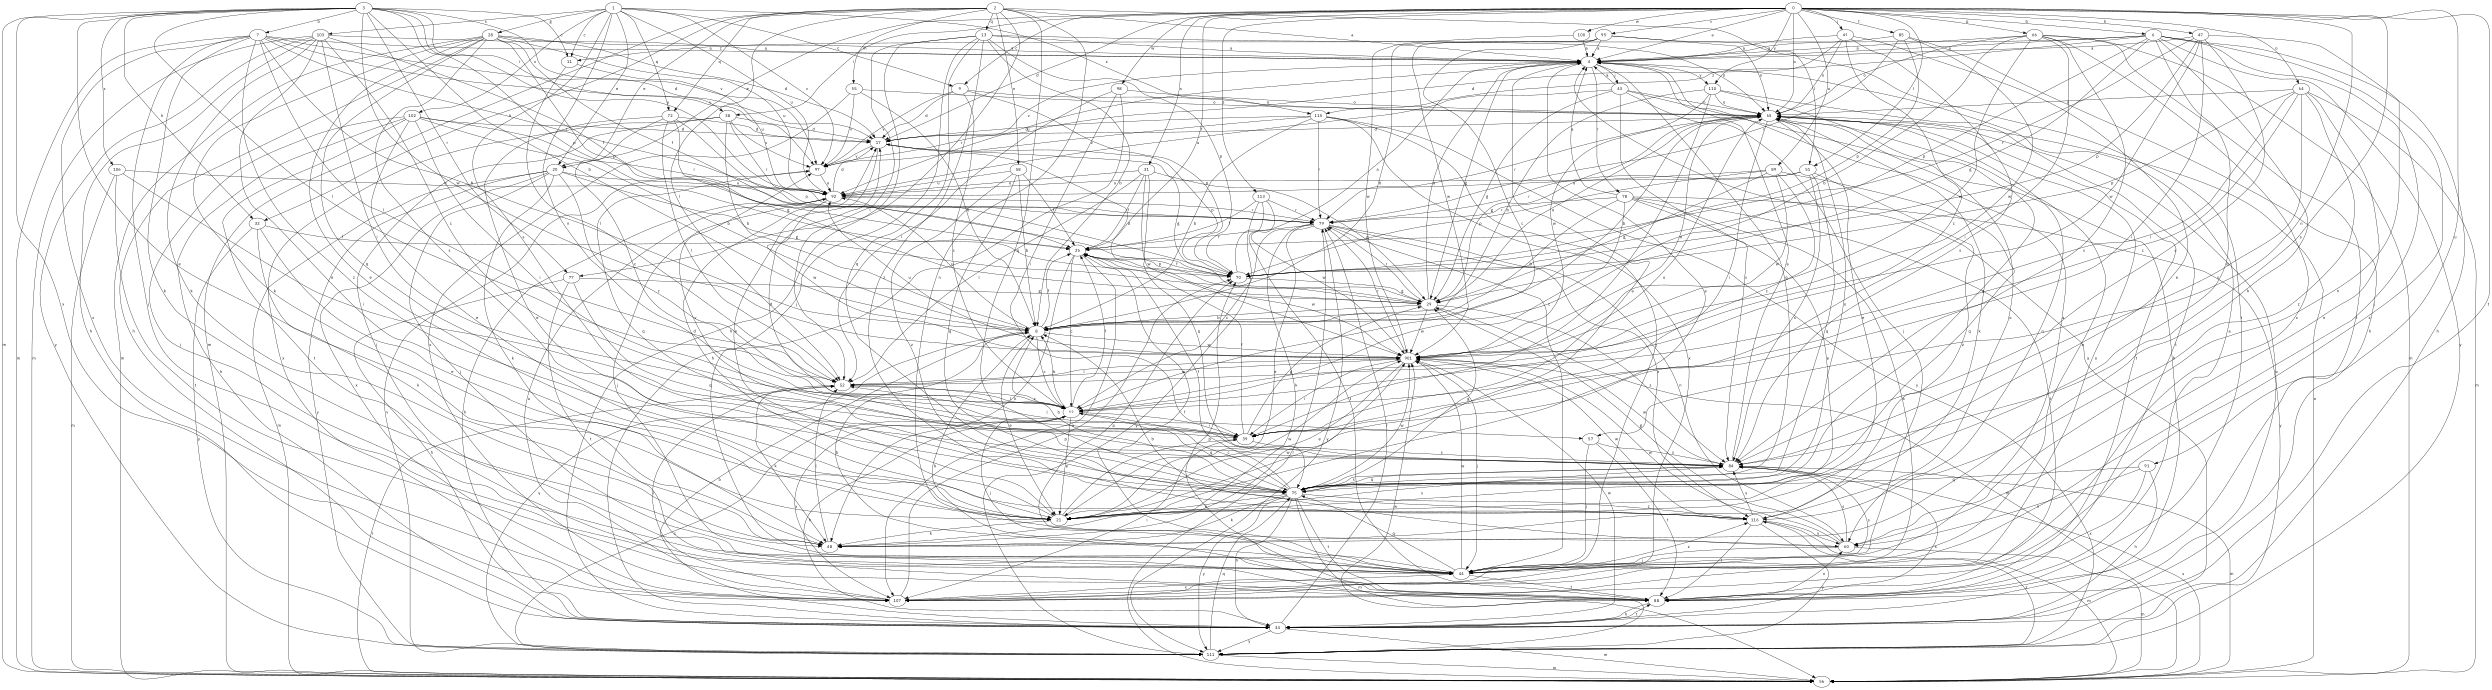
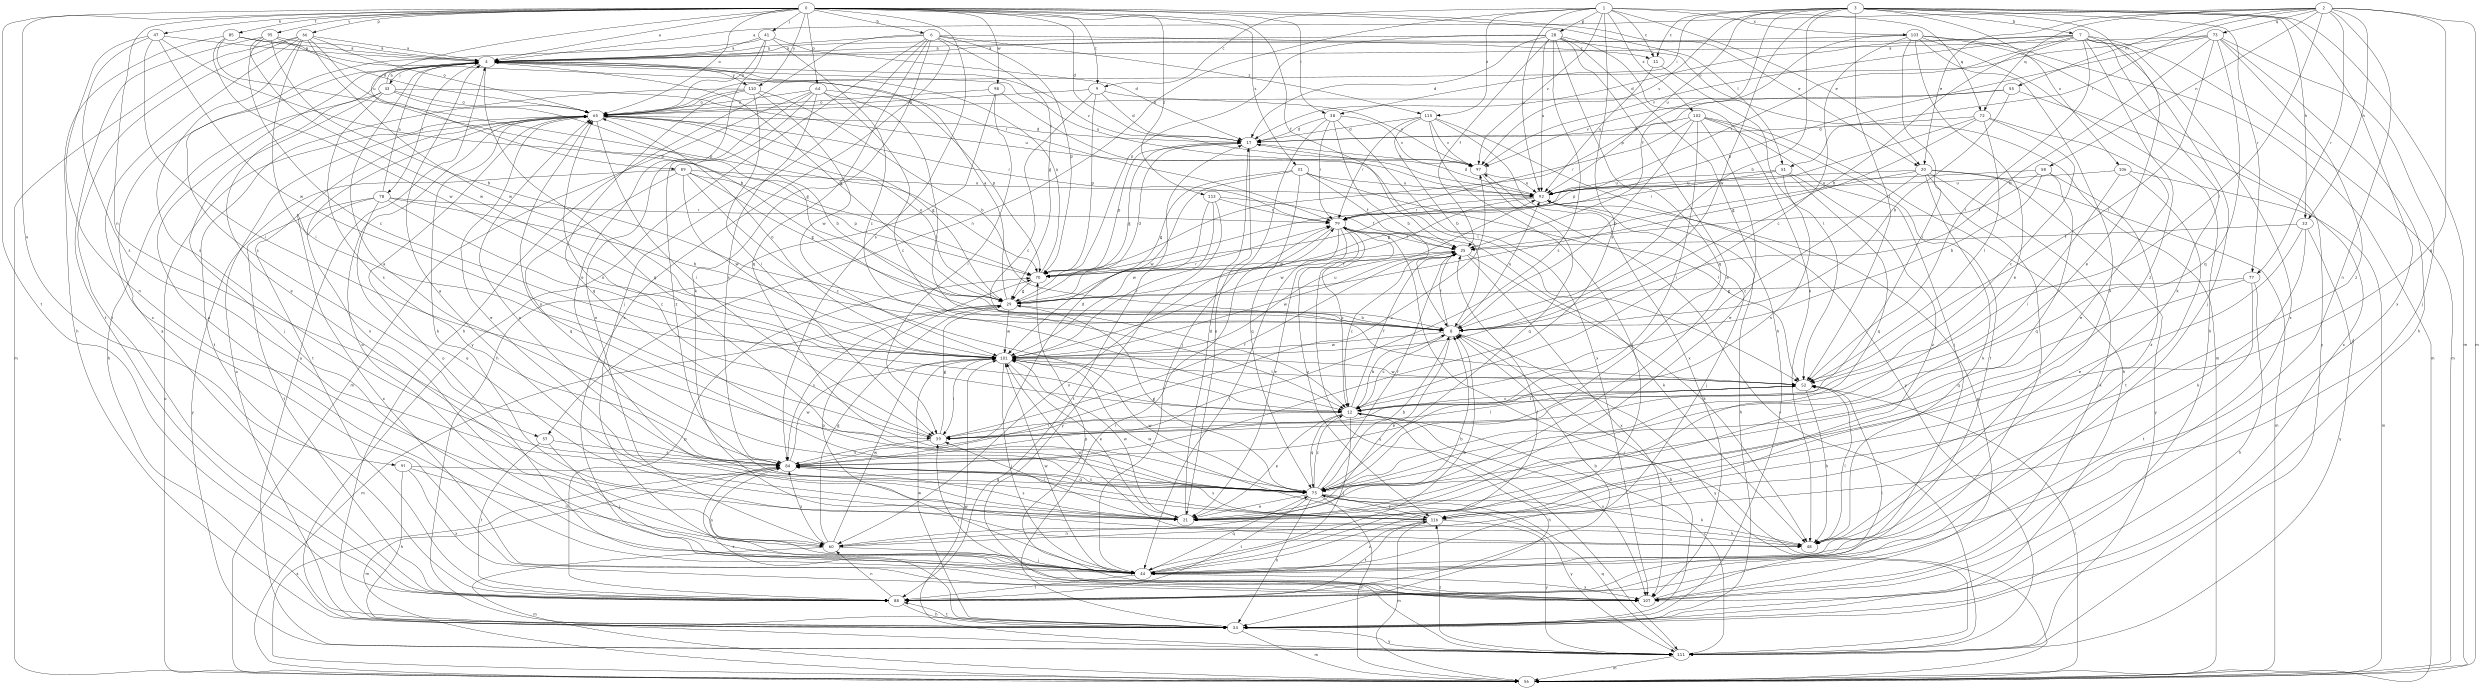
node "13": label "13" -> "73"
node "100": removed
edge "47" -> "25": removed, label "f"
node "901": label "901" -> "101"
edge "39" -> "107": reversed
edge "78" -> "111": now "89" -> "111"
